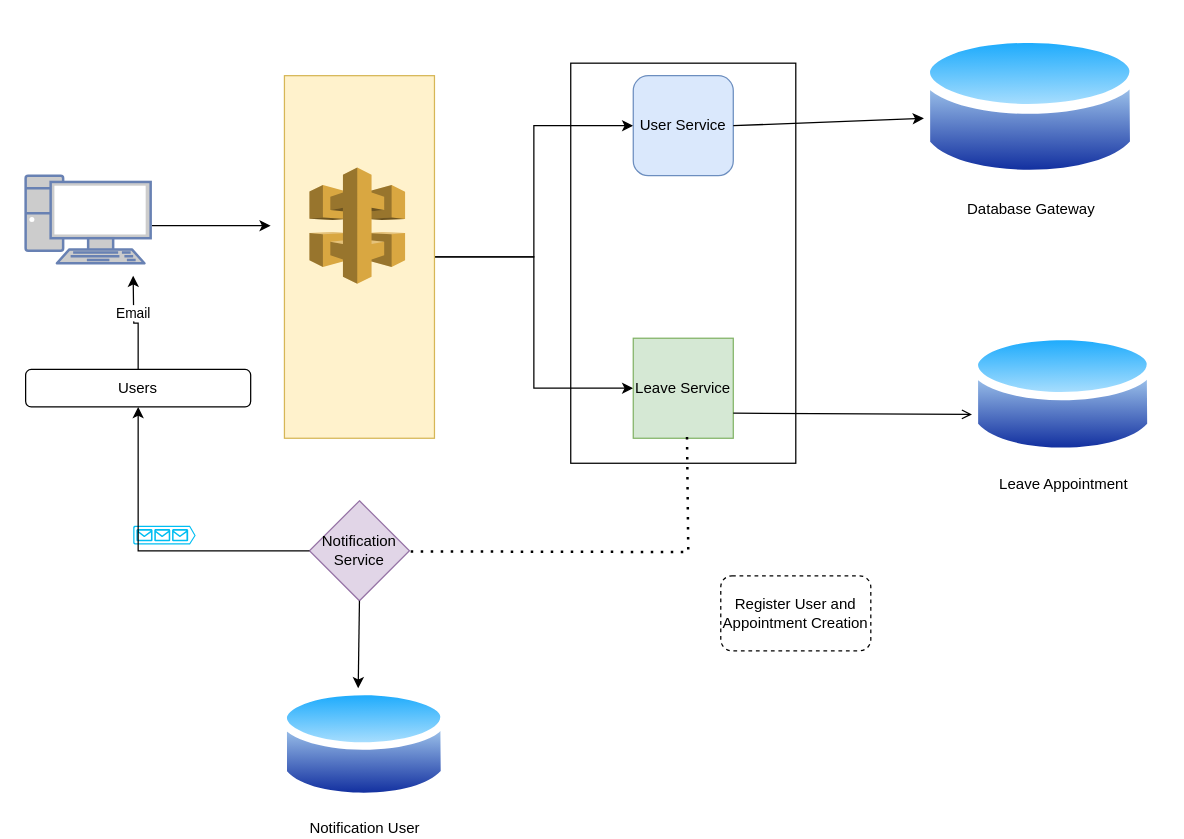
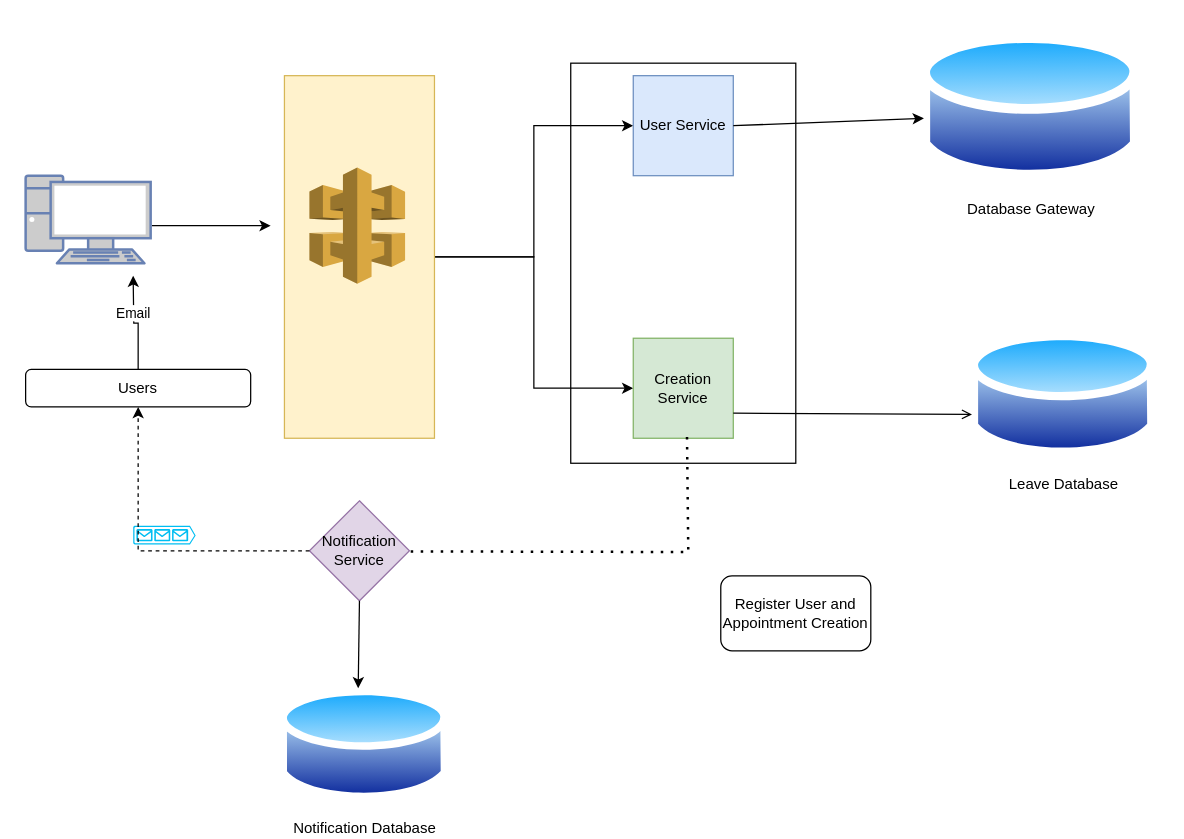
node "User Service": shape rounded rectangle -> rectangle
node "Leave Service": label "Leave Service" -> "Creation Service"
node "Leave Appointment": label "Leave Appointment" -> "Leave Database"
edge "Notification Service" -> "Users": style solid -> dashed
node "Register User and Appointment Creation": style dashed -> solid
node "Notification User": label "Notification User" -> "Notification Database"
